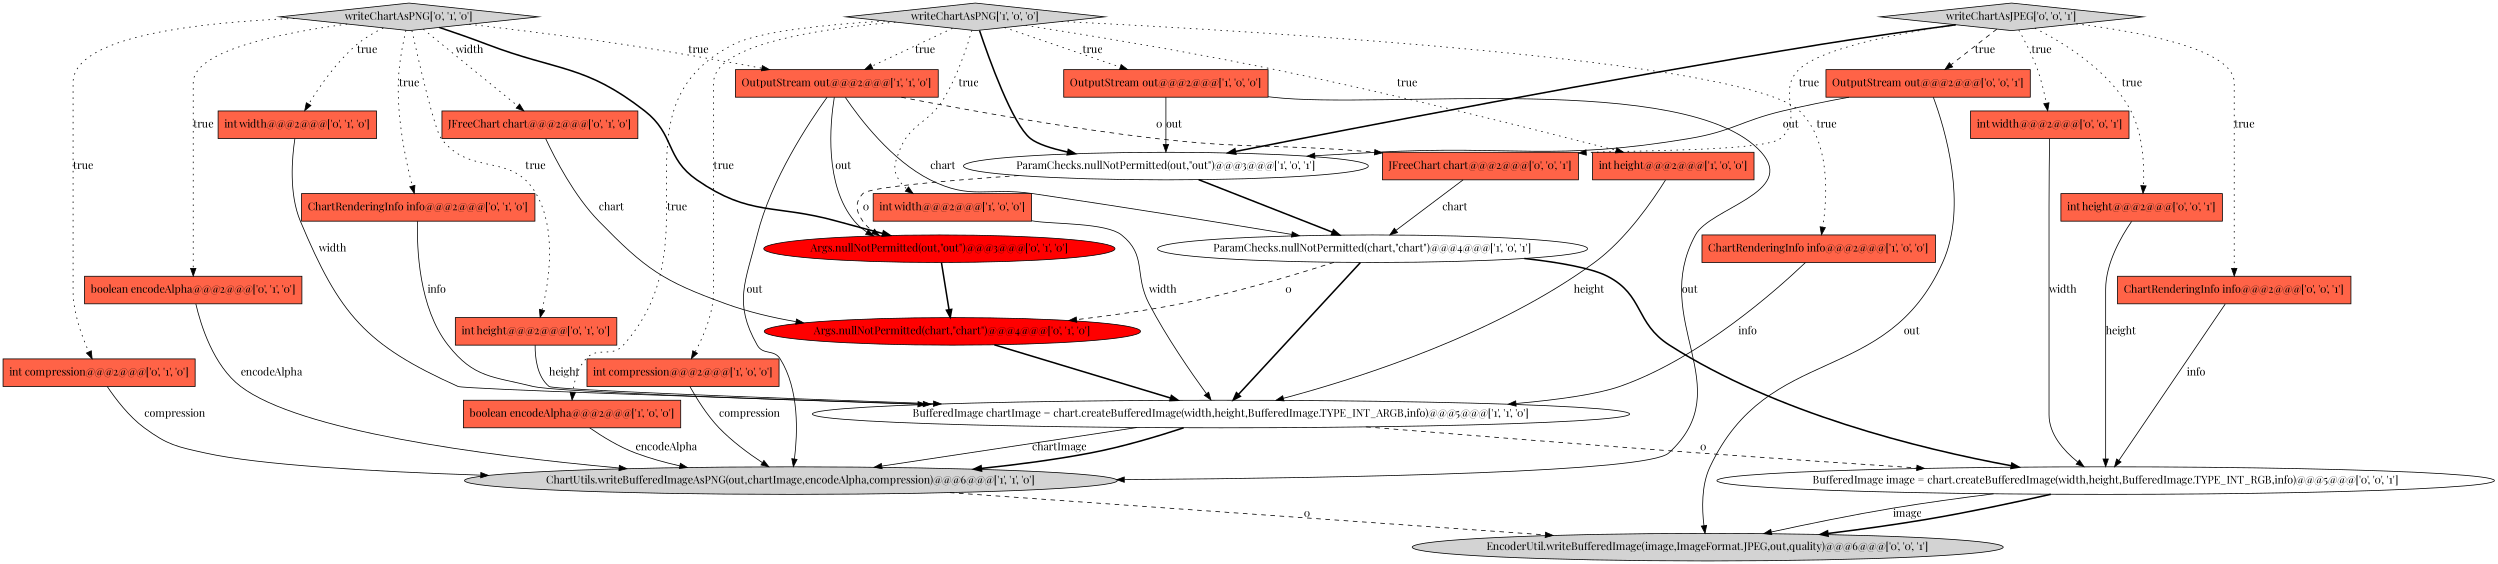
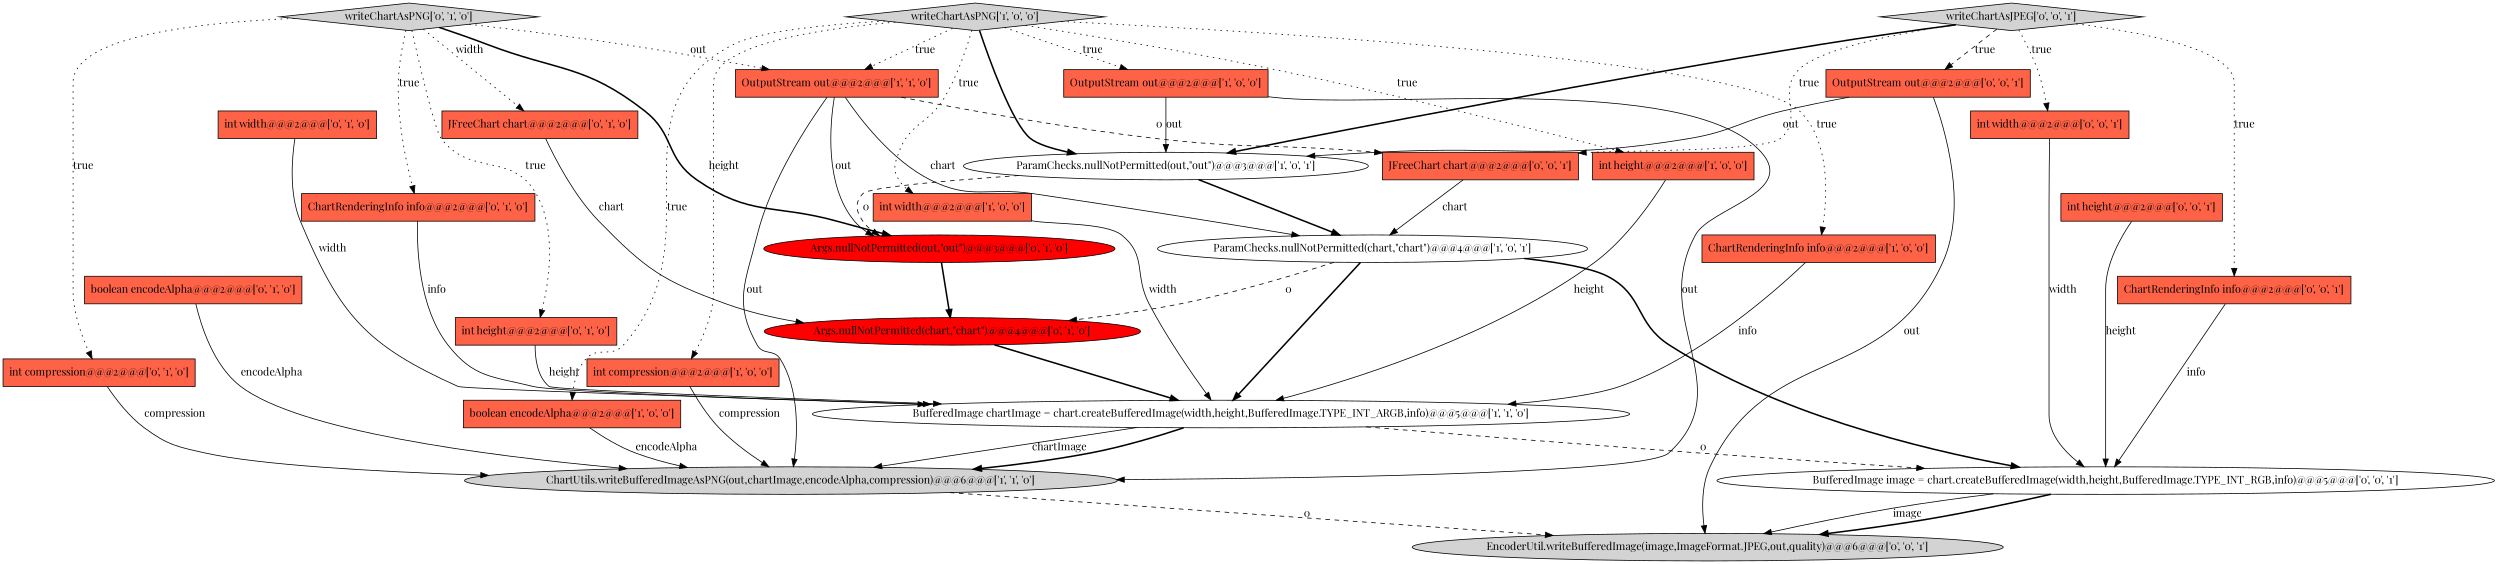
edge "writeChartAsPNG['0', '1', '0']" -> "OutputStream out@@@2@@@['1', '1', '0']": label "true" -> "out"
edge "writeChartAsPNG['0', '1', '0']" -> "int width@@@2@@@['0', '1', '0']": removed, label "true"
edge "writeChartAsJPEG['0', '0', '1']" -> "int height@@@2@@@['0', '0', '1']": removed, label "true"
edge "writeChartAsPNG['0', '1', '0']" -> "boolean encodeAlpha@@@2@@@['0', '1', '0']": removed, label "true"
edge "writeChartAsPNG['1', '0', '0']" -> "int compression@@@2@@@['1', '0', '0']": label "true" -> "height"
